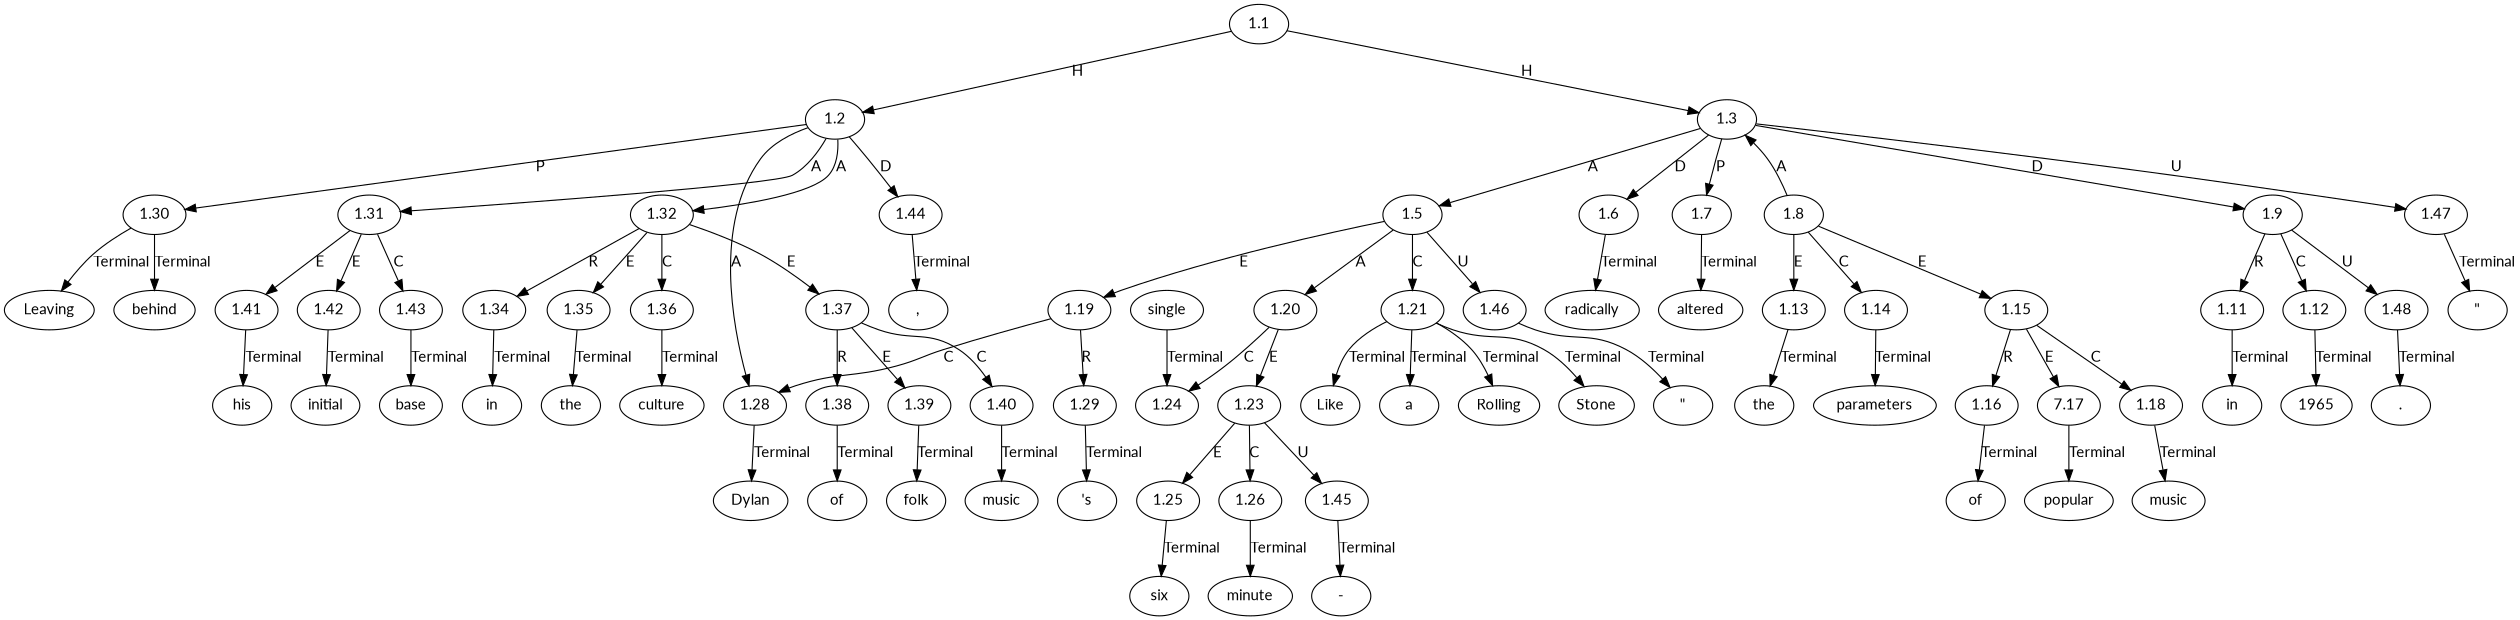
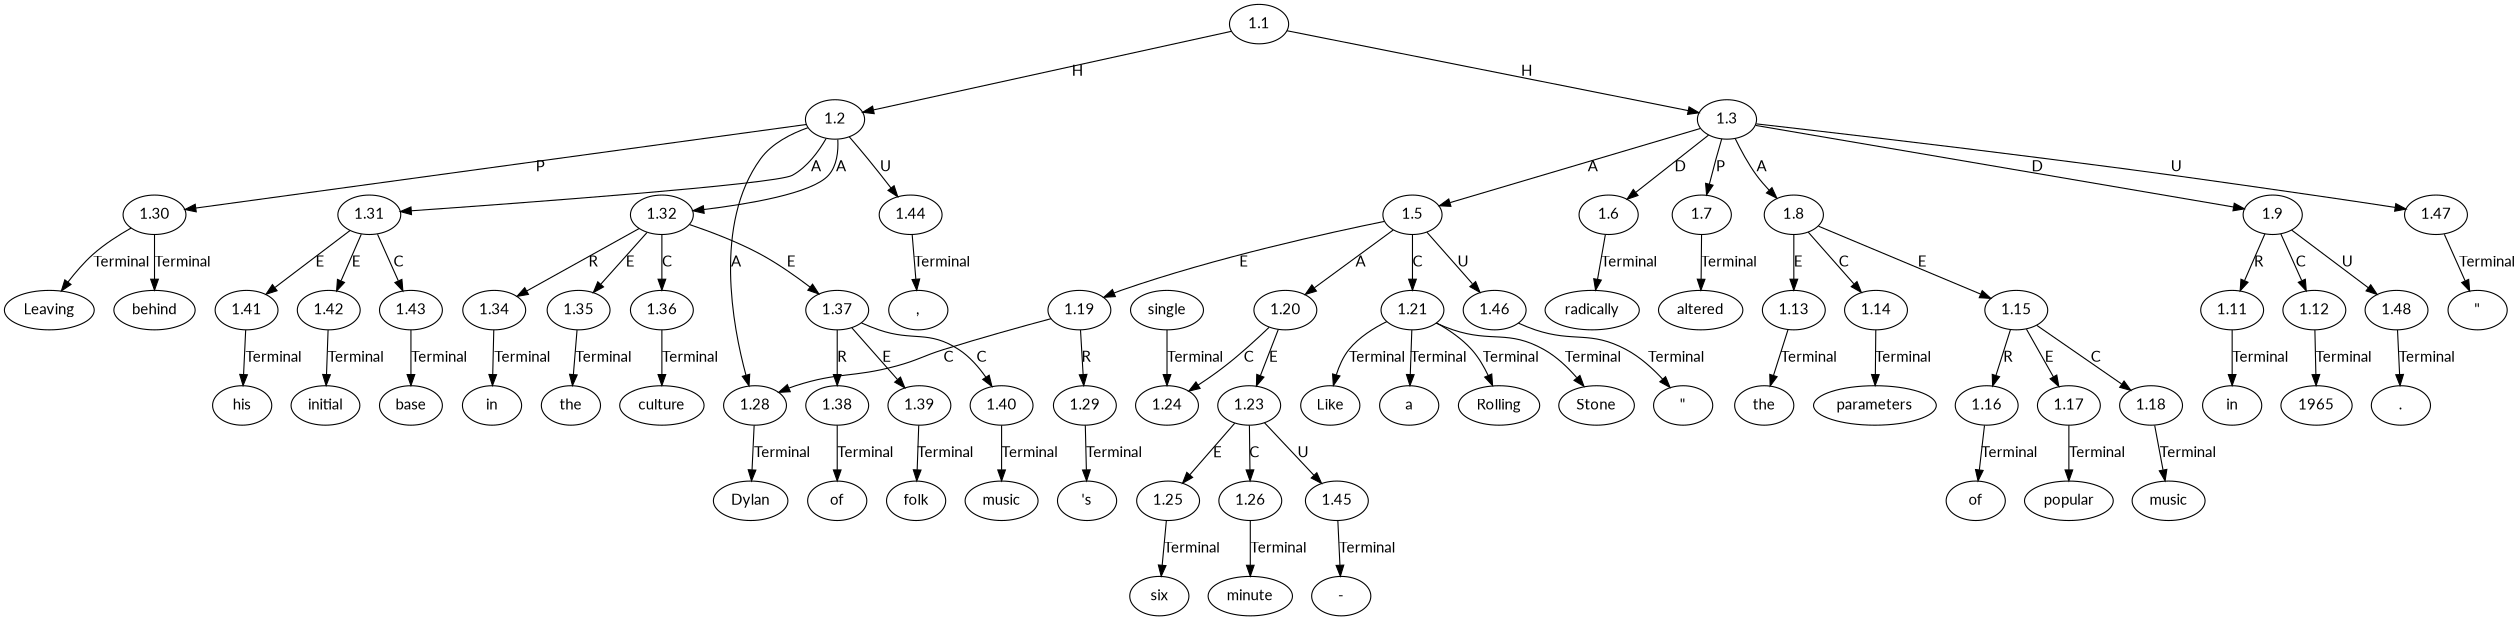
edge "1.2" -> "1.44": label "D" -> "U"
edge "1.8" -> "1.3": reversed
node "7.17": label "7.17" -> "1.17"
